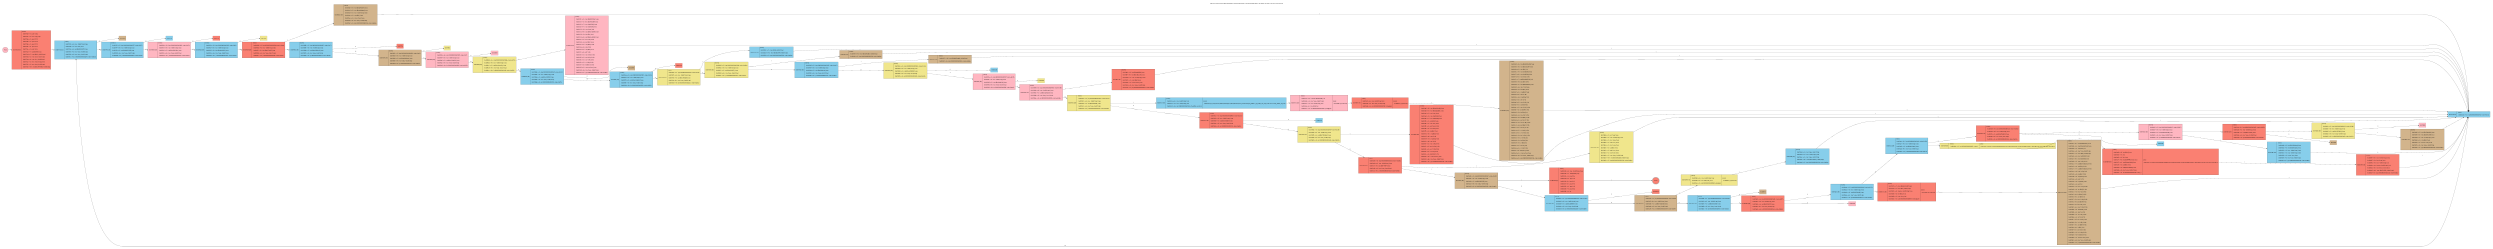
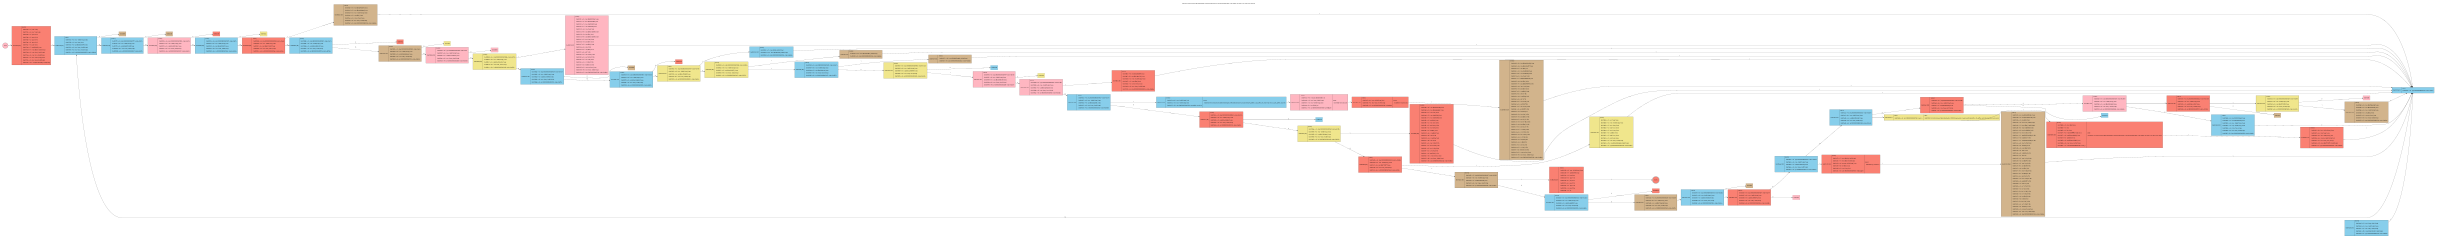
node "0x4022df": fillcolor skyblue -> tan
node "0x4019b2 [28]": fillcolor khaki -> skyblue
node "0x401b99 [13]": removed
